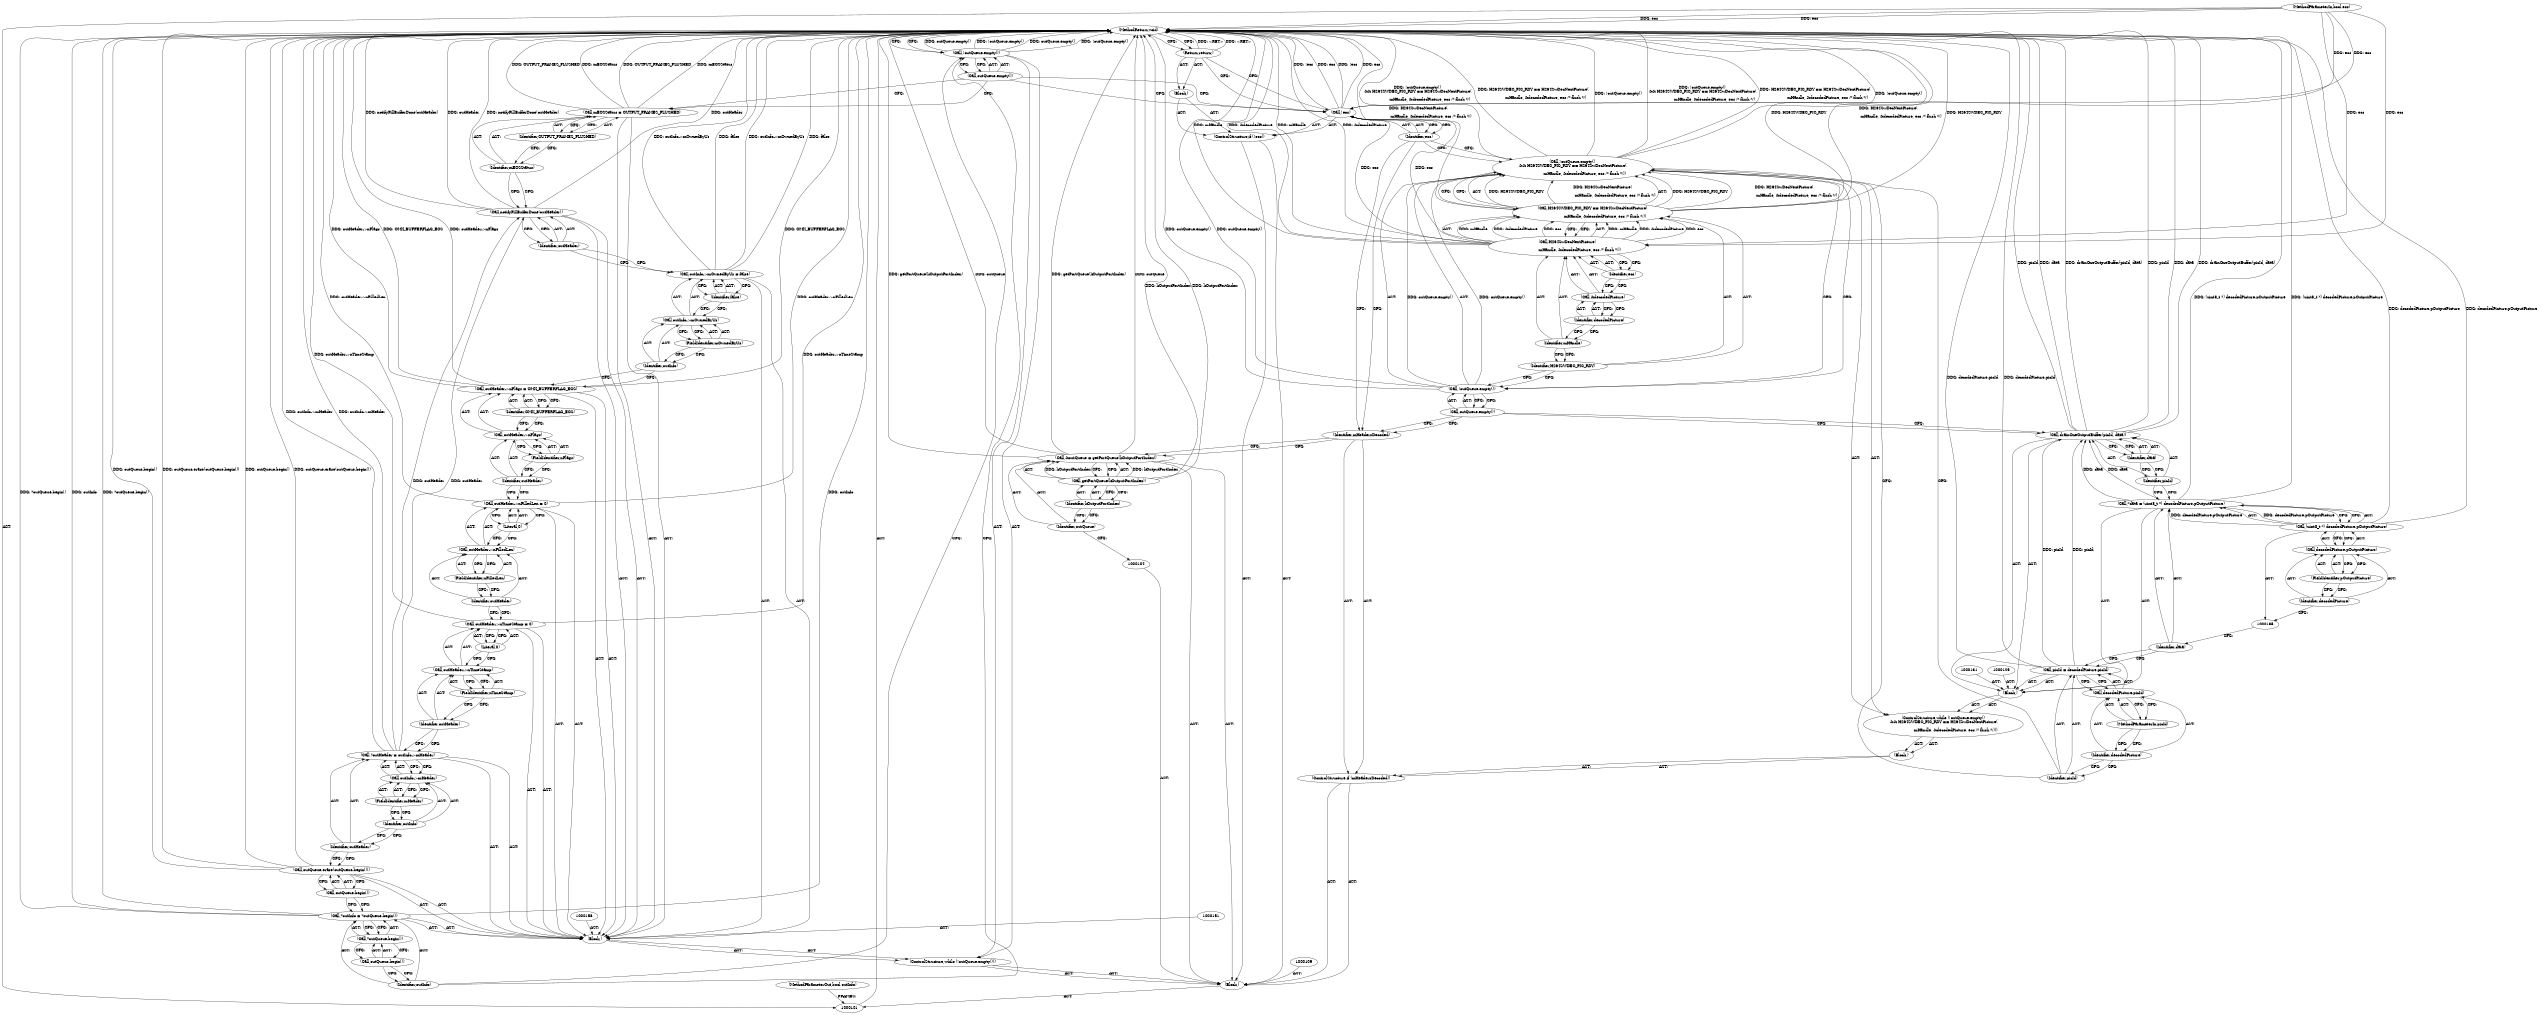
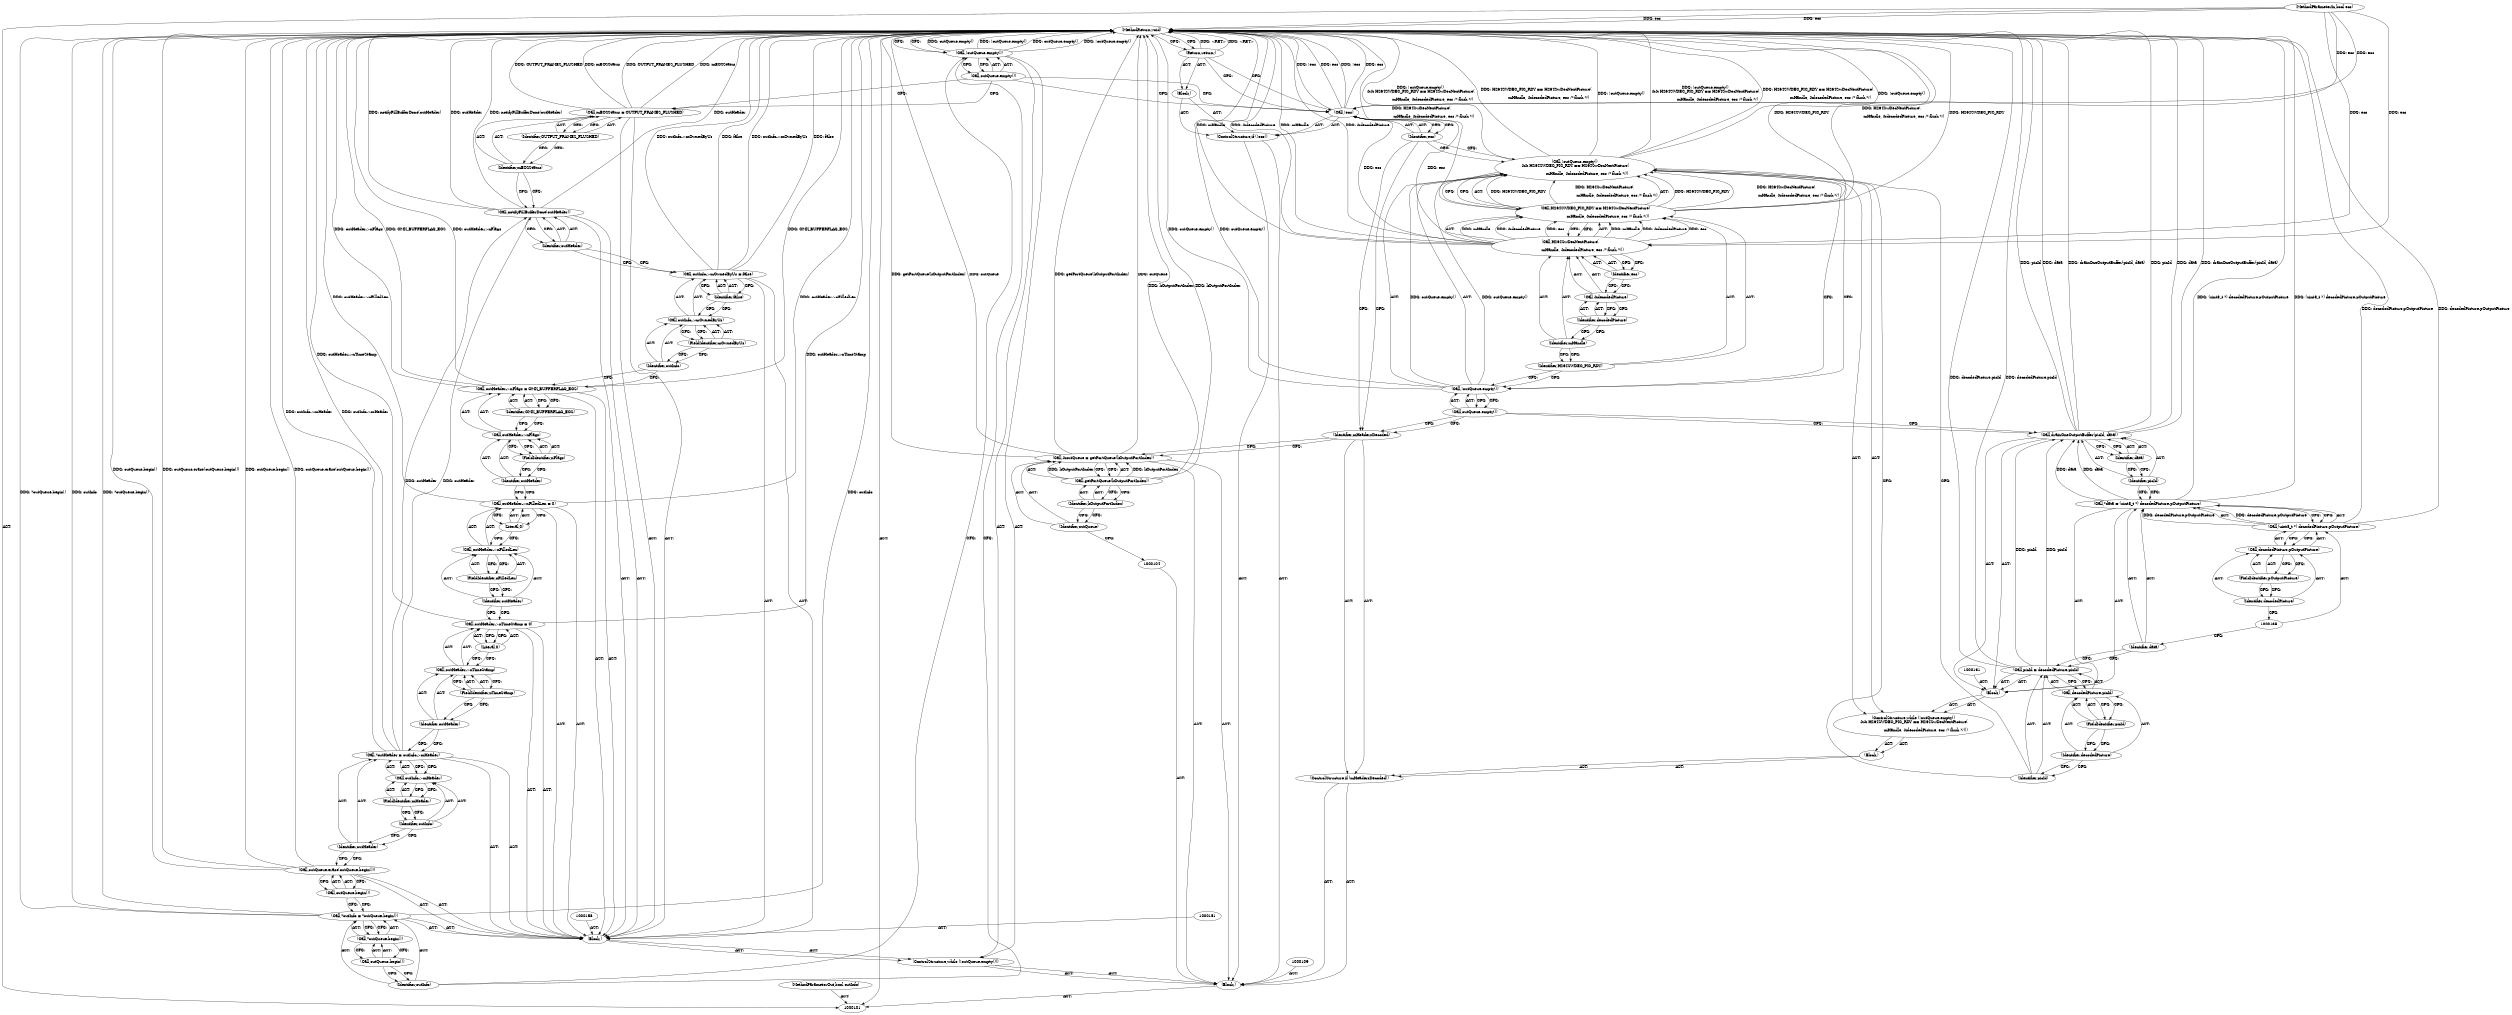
edge "1000101" -> "(MethodReturn,void)": reversed
edge "(Call,(uint8_t *) decodedPicture.pOutputPicture)" -> "1000135": reversed
node "1000125": removed
node "(MethodParameterIn,picId)": label "(MethodParameterIn,picId)" -> "(FieldIdentifier,picId)"
edge "(MethodParameterOut,bool outInfo)" -> "1000101": label "FRAMES: " -> "AST: "
